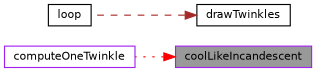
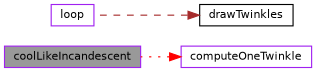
node "loop": color black -> purple
edge "computeOneTwinkle" -> "coolLikeIncandescent": reversed
